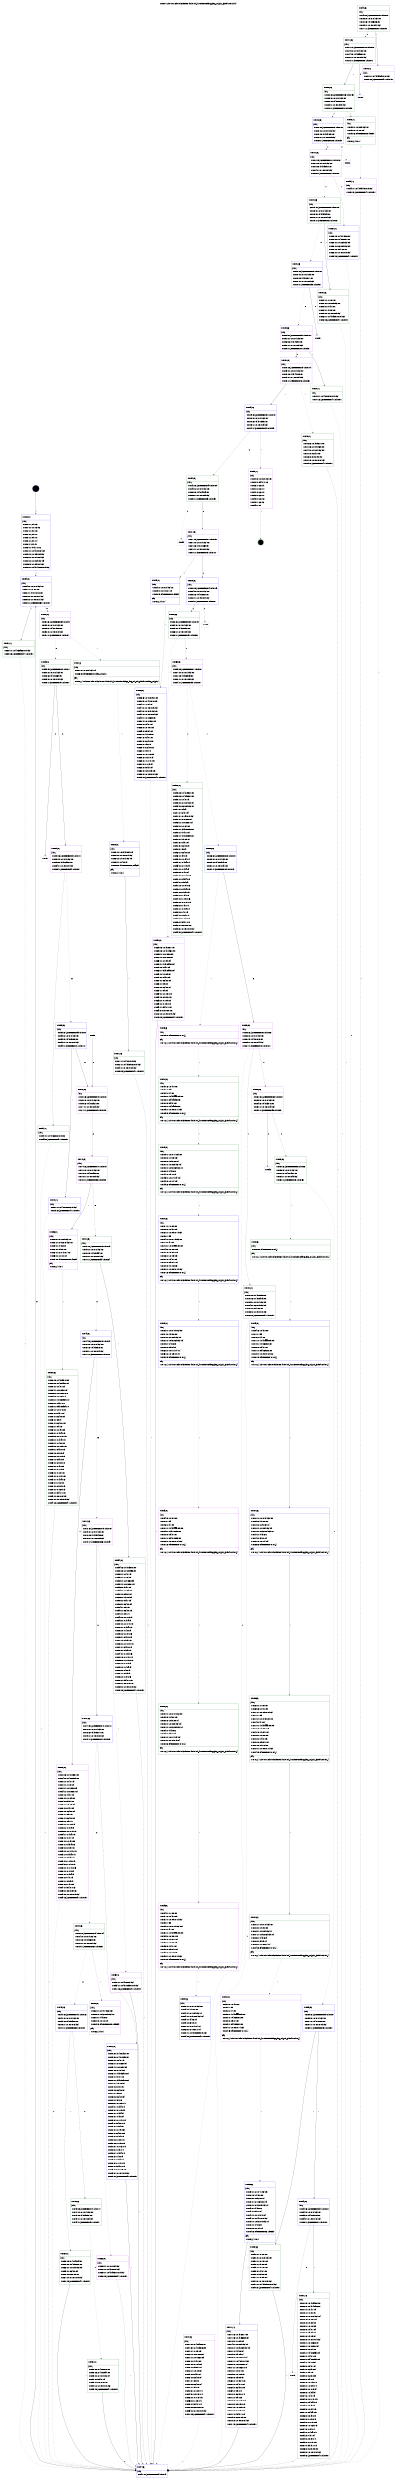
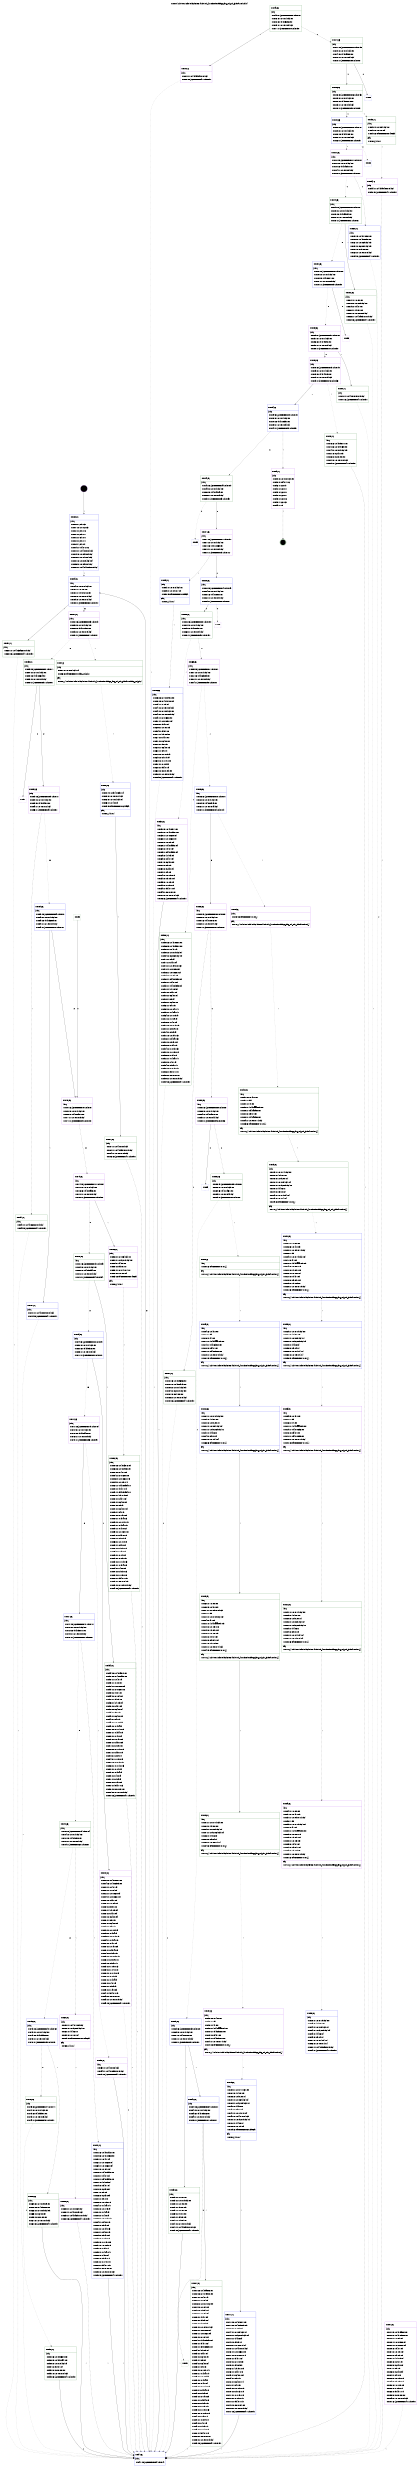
edge "0x40238e [25]" -> "0x402f17 [5]": now "0x402b00 [164]" -> "0x402f17 [5]"
